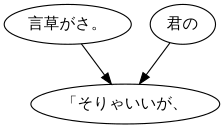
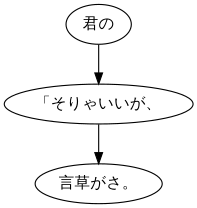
edge "言草がさ。" -> "「そりゃいいが、": reversed
